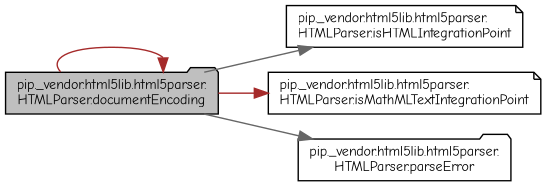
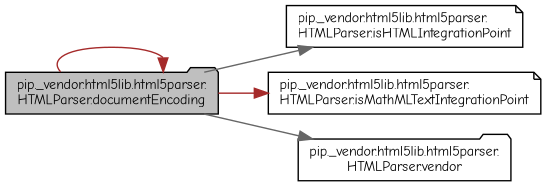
node "pip._vendor.html5lib.html5parser. HTMLParser.parseError": label "pip._vendor.html5lib.html5parser. HTMLParser.parseError" -> "pip._vendor.html5lib.html5parser. HTMLParser.vendor"
